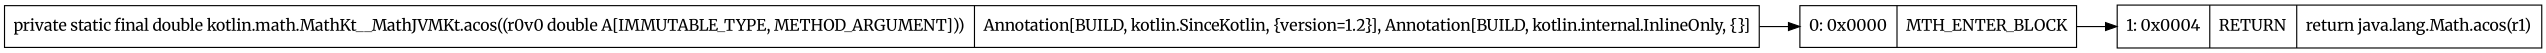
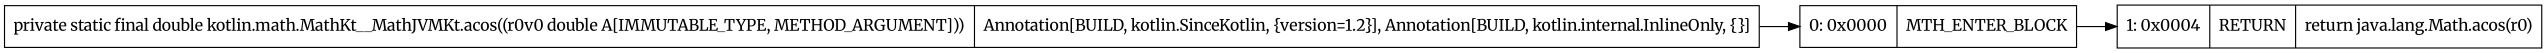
node "1: 0x0004": text "return java.lang.Math.acos(r1)" -> "return java.lang.Math.acos(r0)"
